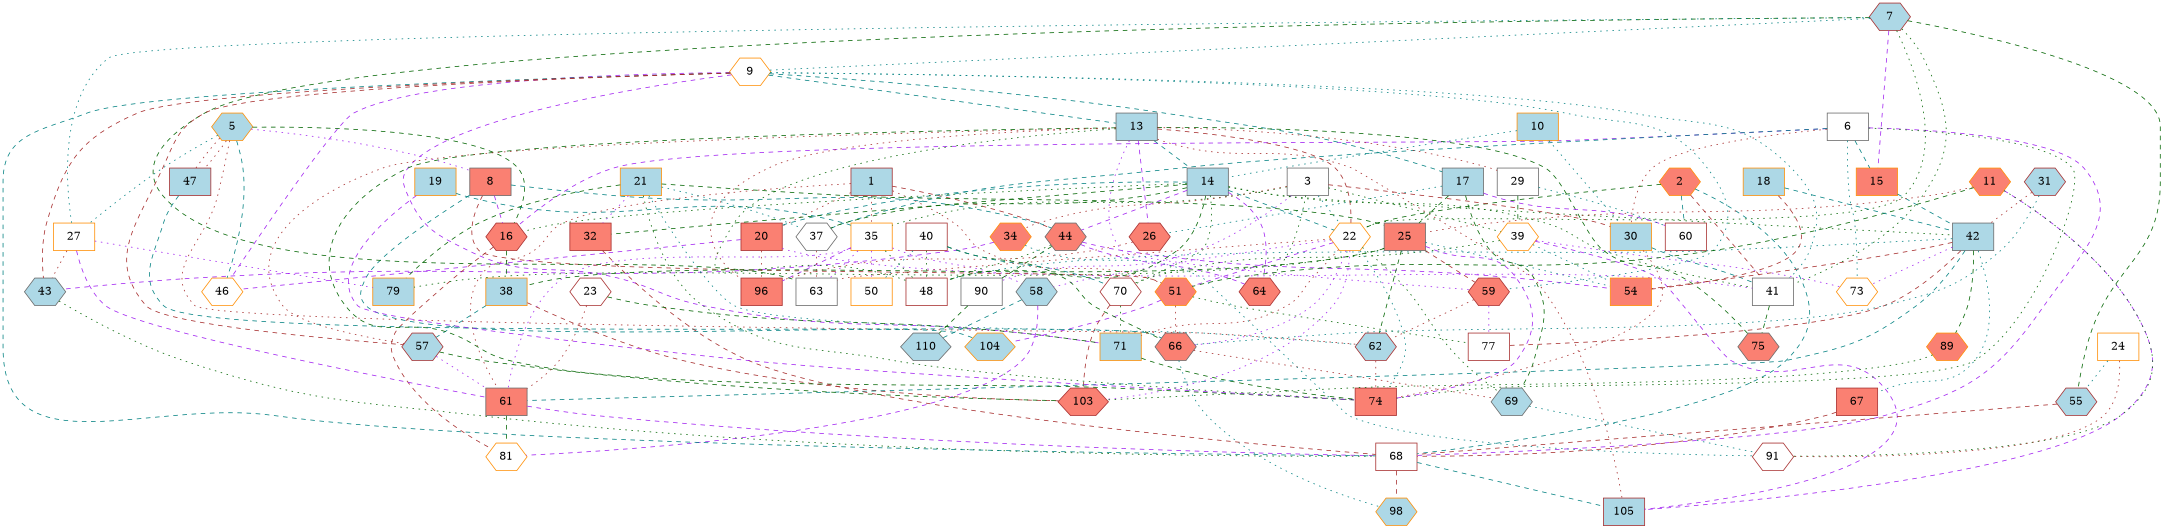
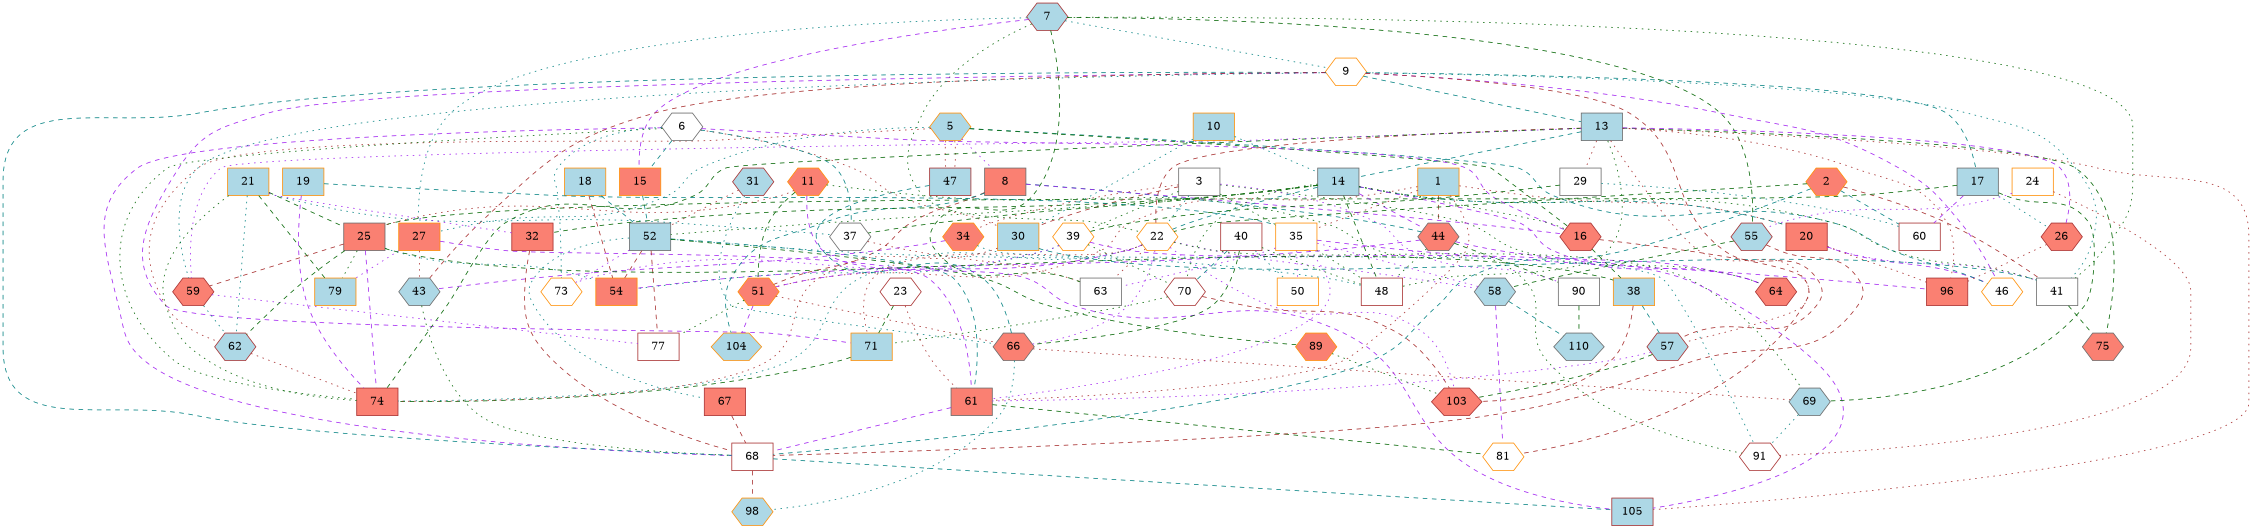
node "6": shape box -> hexagon
node "1": color brown -> darkorange
node "27": fillcolor white -> salmon
node "42": label "42" -> "52"
edge "55" -- "58": added
edge "59" -- "62": color brown -> teal
edge "24" -- "55": color teal -> purple
